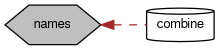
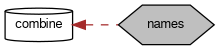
edge "combine" -> "names": reversed
